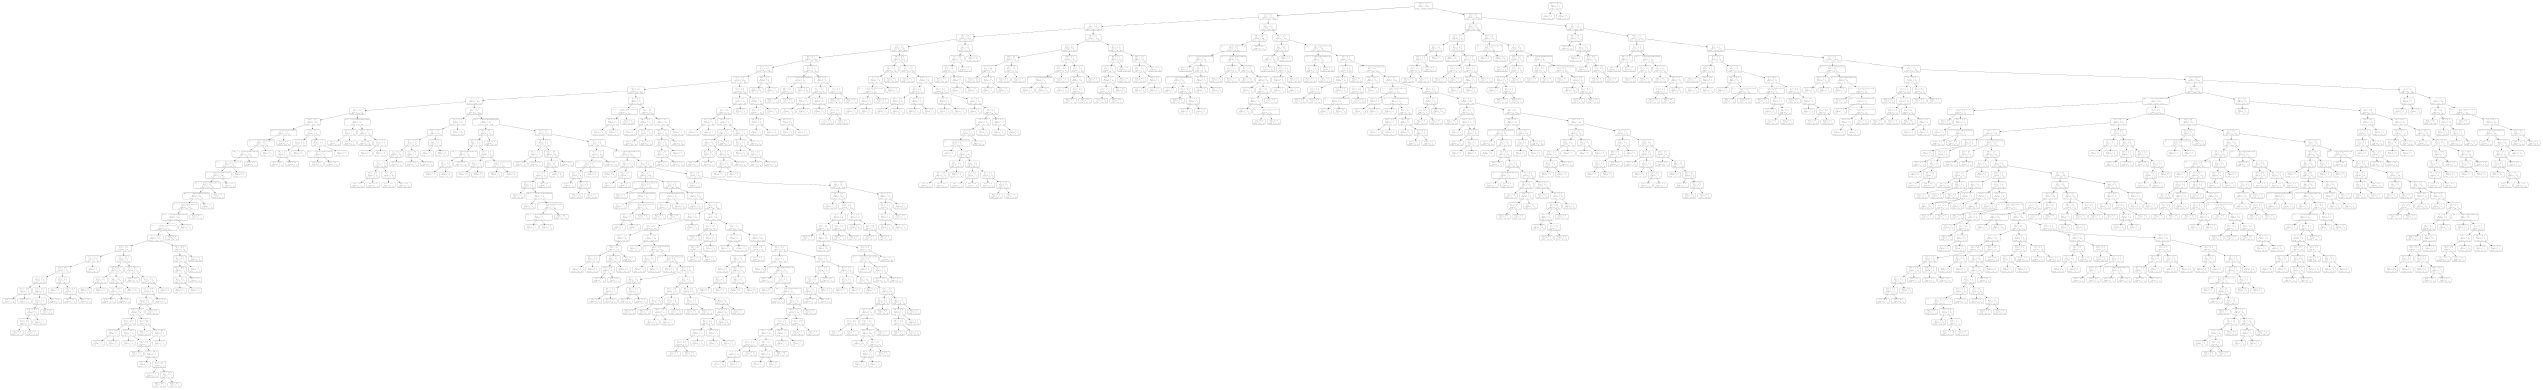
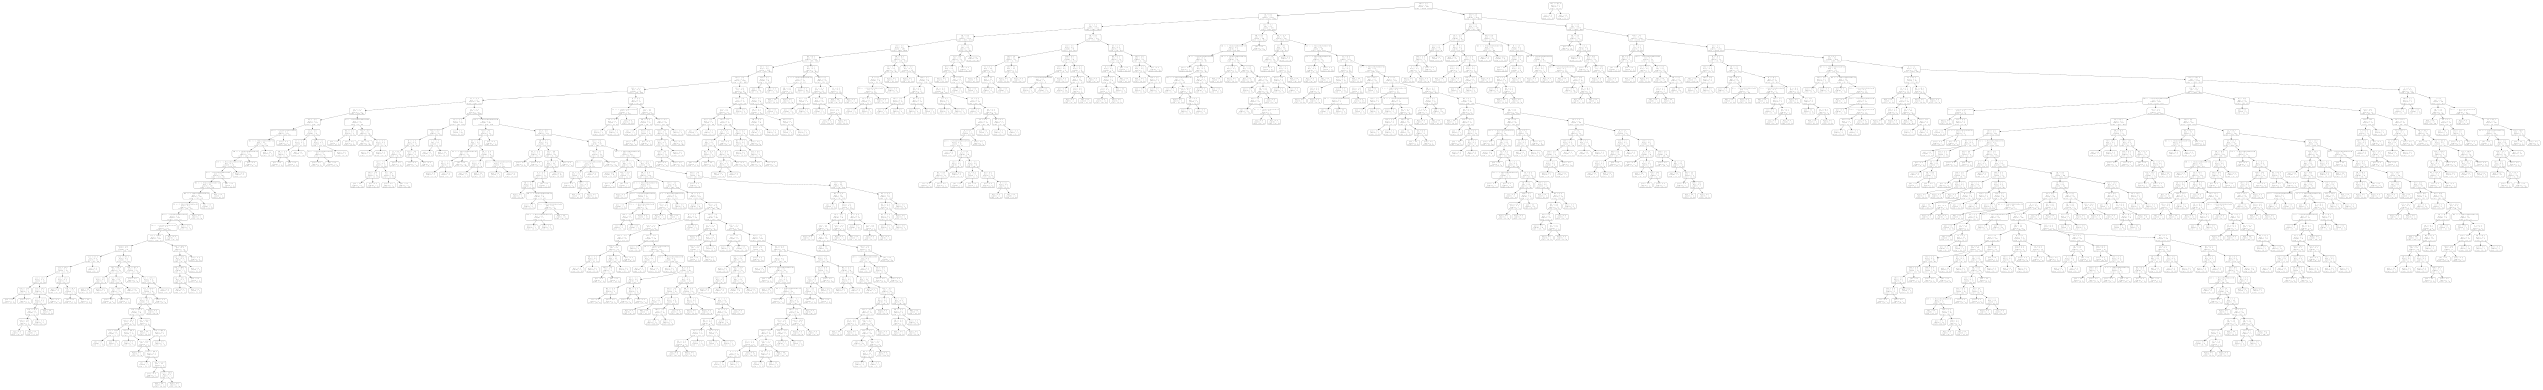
edge "168 <= 0.3 gini = 0.3 samples = 24 value = [33, 6]" -> "122 <= 0.6 gini = 0.1 samples = 20 value = [33, 2]": now "168 <= 0.3 gini = 0.3 samples = 24 value = [33, 6]" -> "373 <= -0.6 gini = 8.2 samples = 21 value = [33, 3]"
